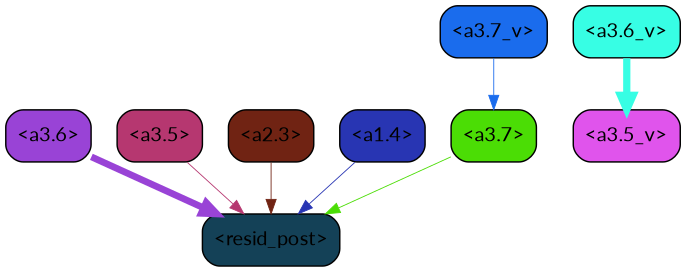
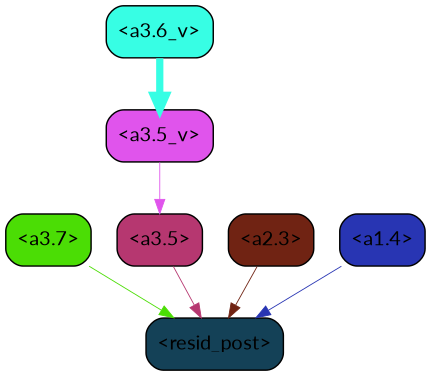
node "<a3.7_v>": removed
node "<a3.6>": removed
edge "<a3.5_v>" -> "<a3.5>": added
